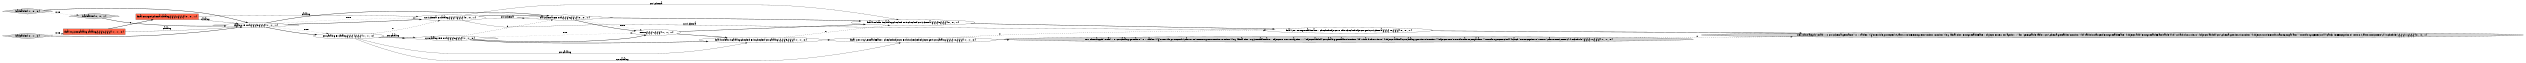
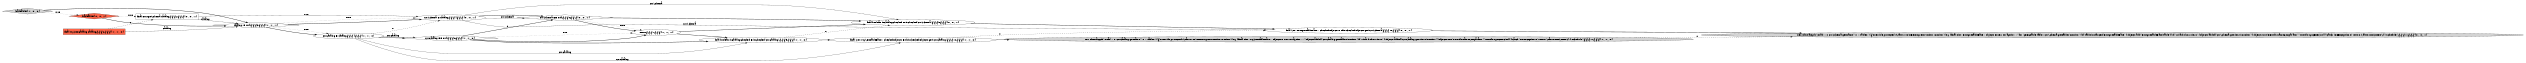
edge "catalog != null@@@3@@@['1', '1', '1']" -> "curSchema == null@@@6@@@['0', '0', '1']": removed
edge "final PostgreSchema catalog@@@2@@@['0', '0', '1']" -> "curSchema = catalog@@@4@@@['0', '0', '1']": label "catalog" -> "true"
node "loadTables['0', '0', '1']": fillcolor lightgray -> tomato
edge "loadTables['0', '0', '1']" -> "final PostgreSchema catalog@@@2@@@['0', '0', '1']": added, label "true"
node "final PostgreSchema catalog@@@2@@@['0', '0', '1']": fillcolor tomato -> white
edge "final MySQLCatalog catalog@@@2@@@['1', '1', '0']" -> "final PostgreSchema catalog@@@2@@@['0', '0', '1']": style bold -> dashed
edge "curCatalog == null@@@6@@@['1', '1', '0']" -> "curSchema == null@@@6@@@['0', '0', '1']": style dashed -> bold
node "loadTables['0', '1', '0']": removed
